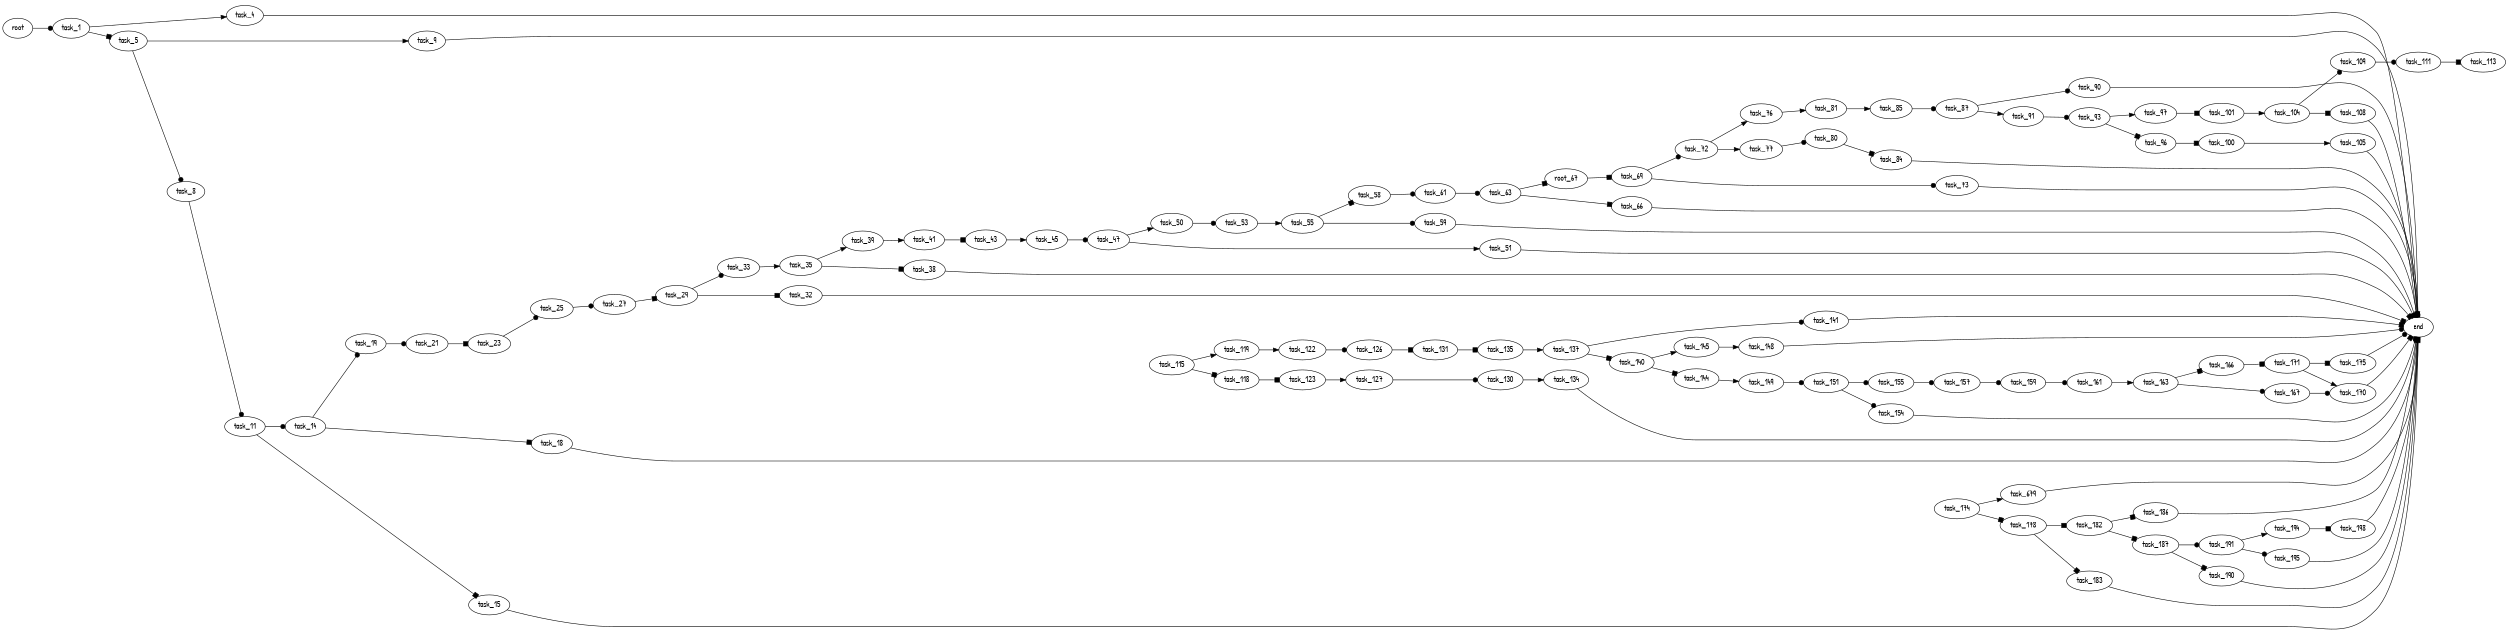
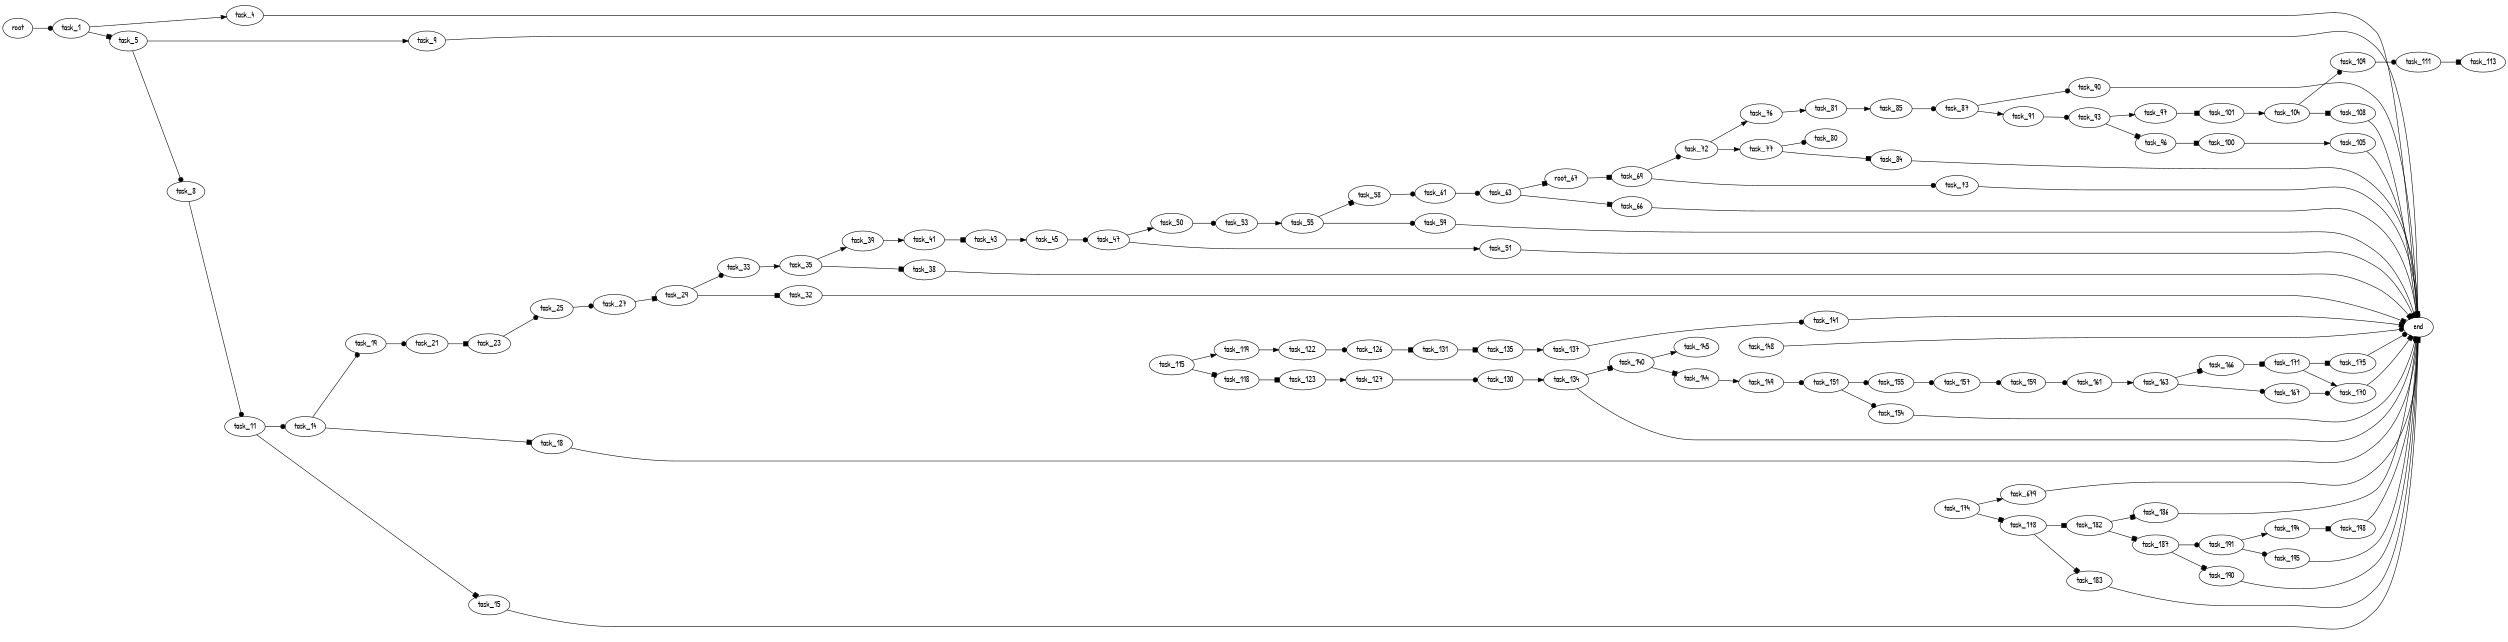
edge "task_80" -> "task_84": now "task_77" -> "task_84"
edge "task_145" -> "task_148": removed
edge "task_137" -> "task_140": now "task_134" -> "task_140"
